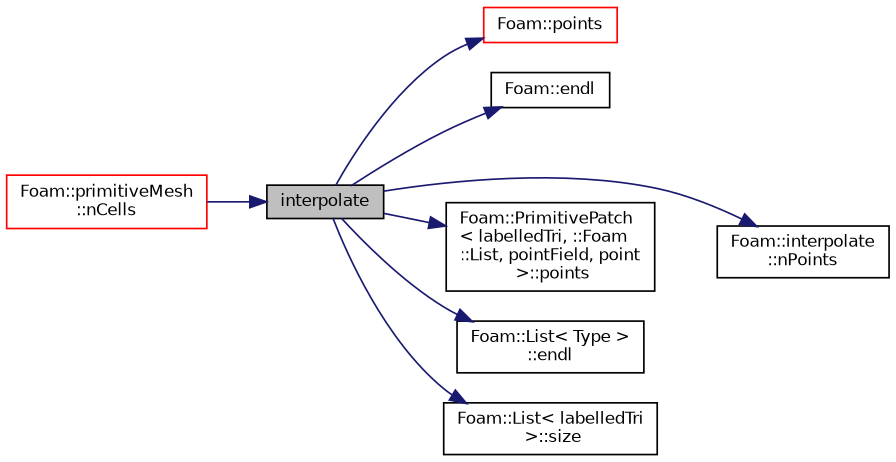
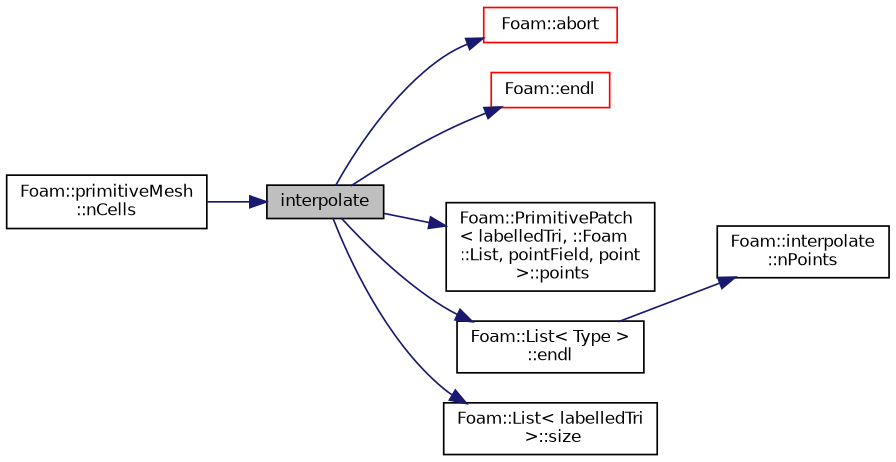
node "Foam::points": label "Foam::points" -> "Foam::abort"
node "Foam::endl": color black -> red
edge "interpolate" -> "Foam::interpolate ::nPoints": now "Foam::List< Type > ::endl" -> "Foam::interpolate ::nPoints"
node "Foam::primitiveMesh ::nCells": color red -> black
